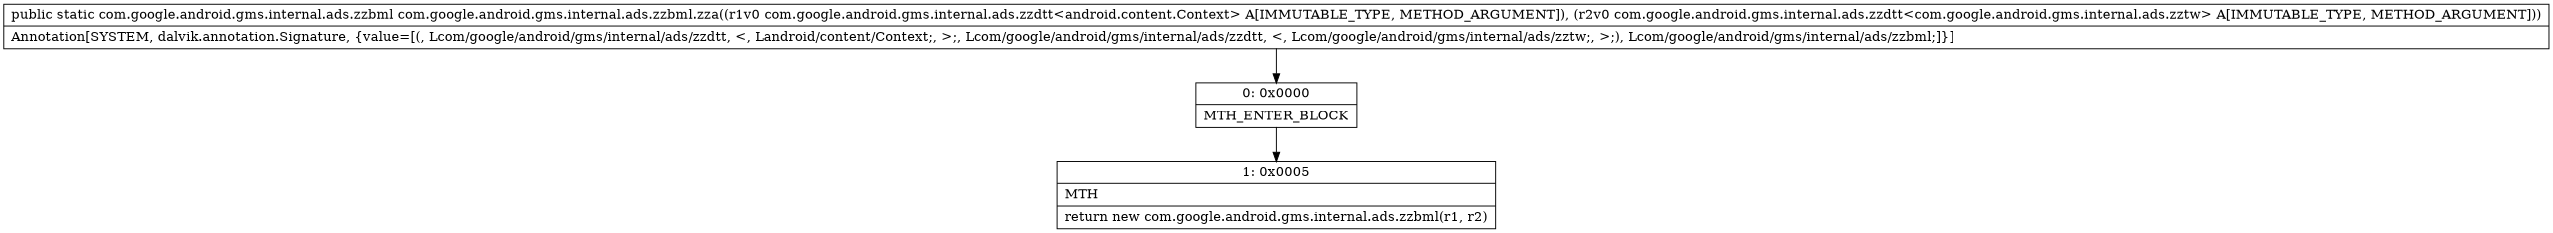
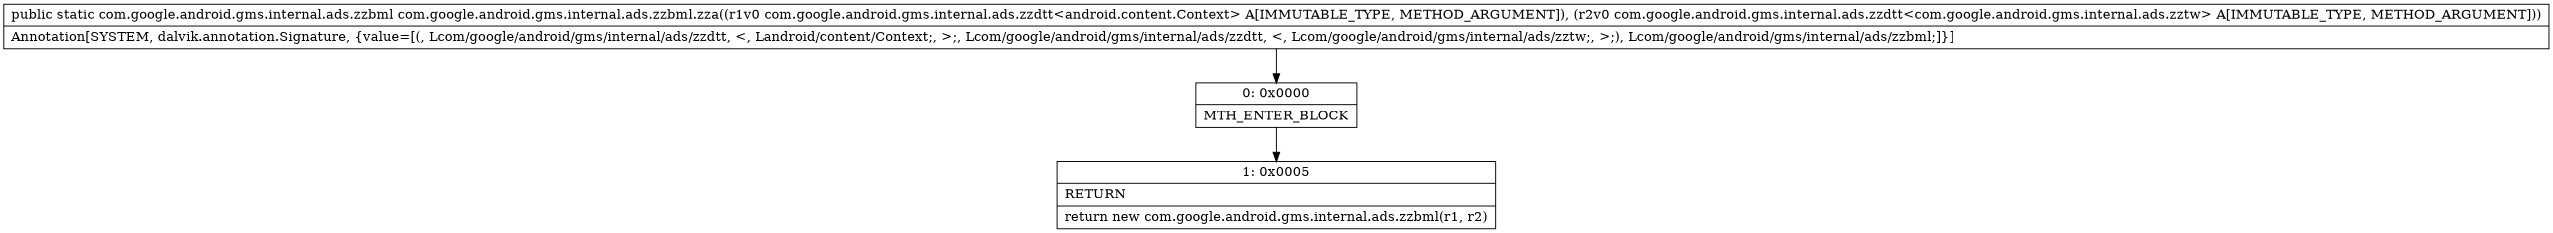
node "1: 0x0005": text "MTH" -> "RETURN"
